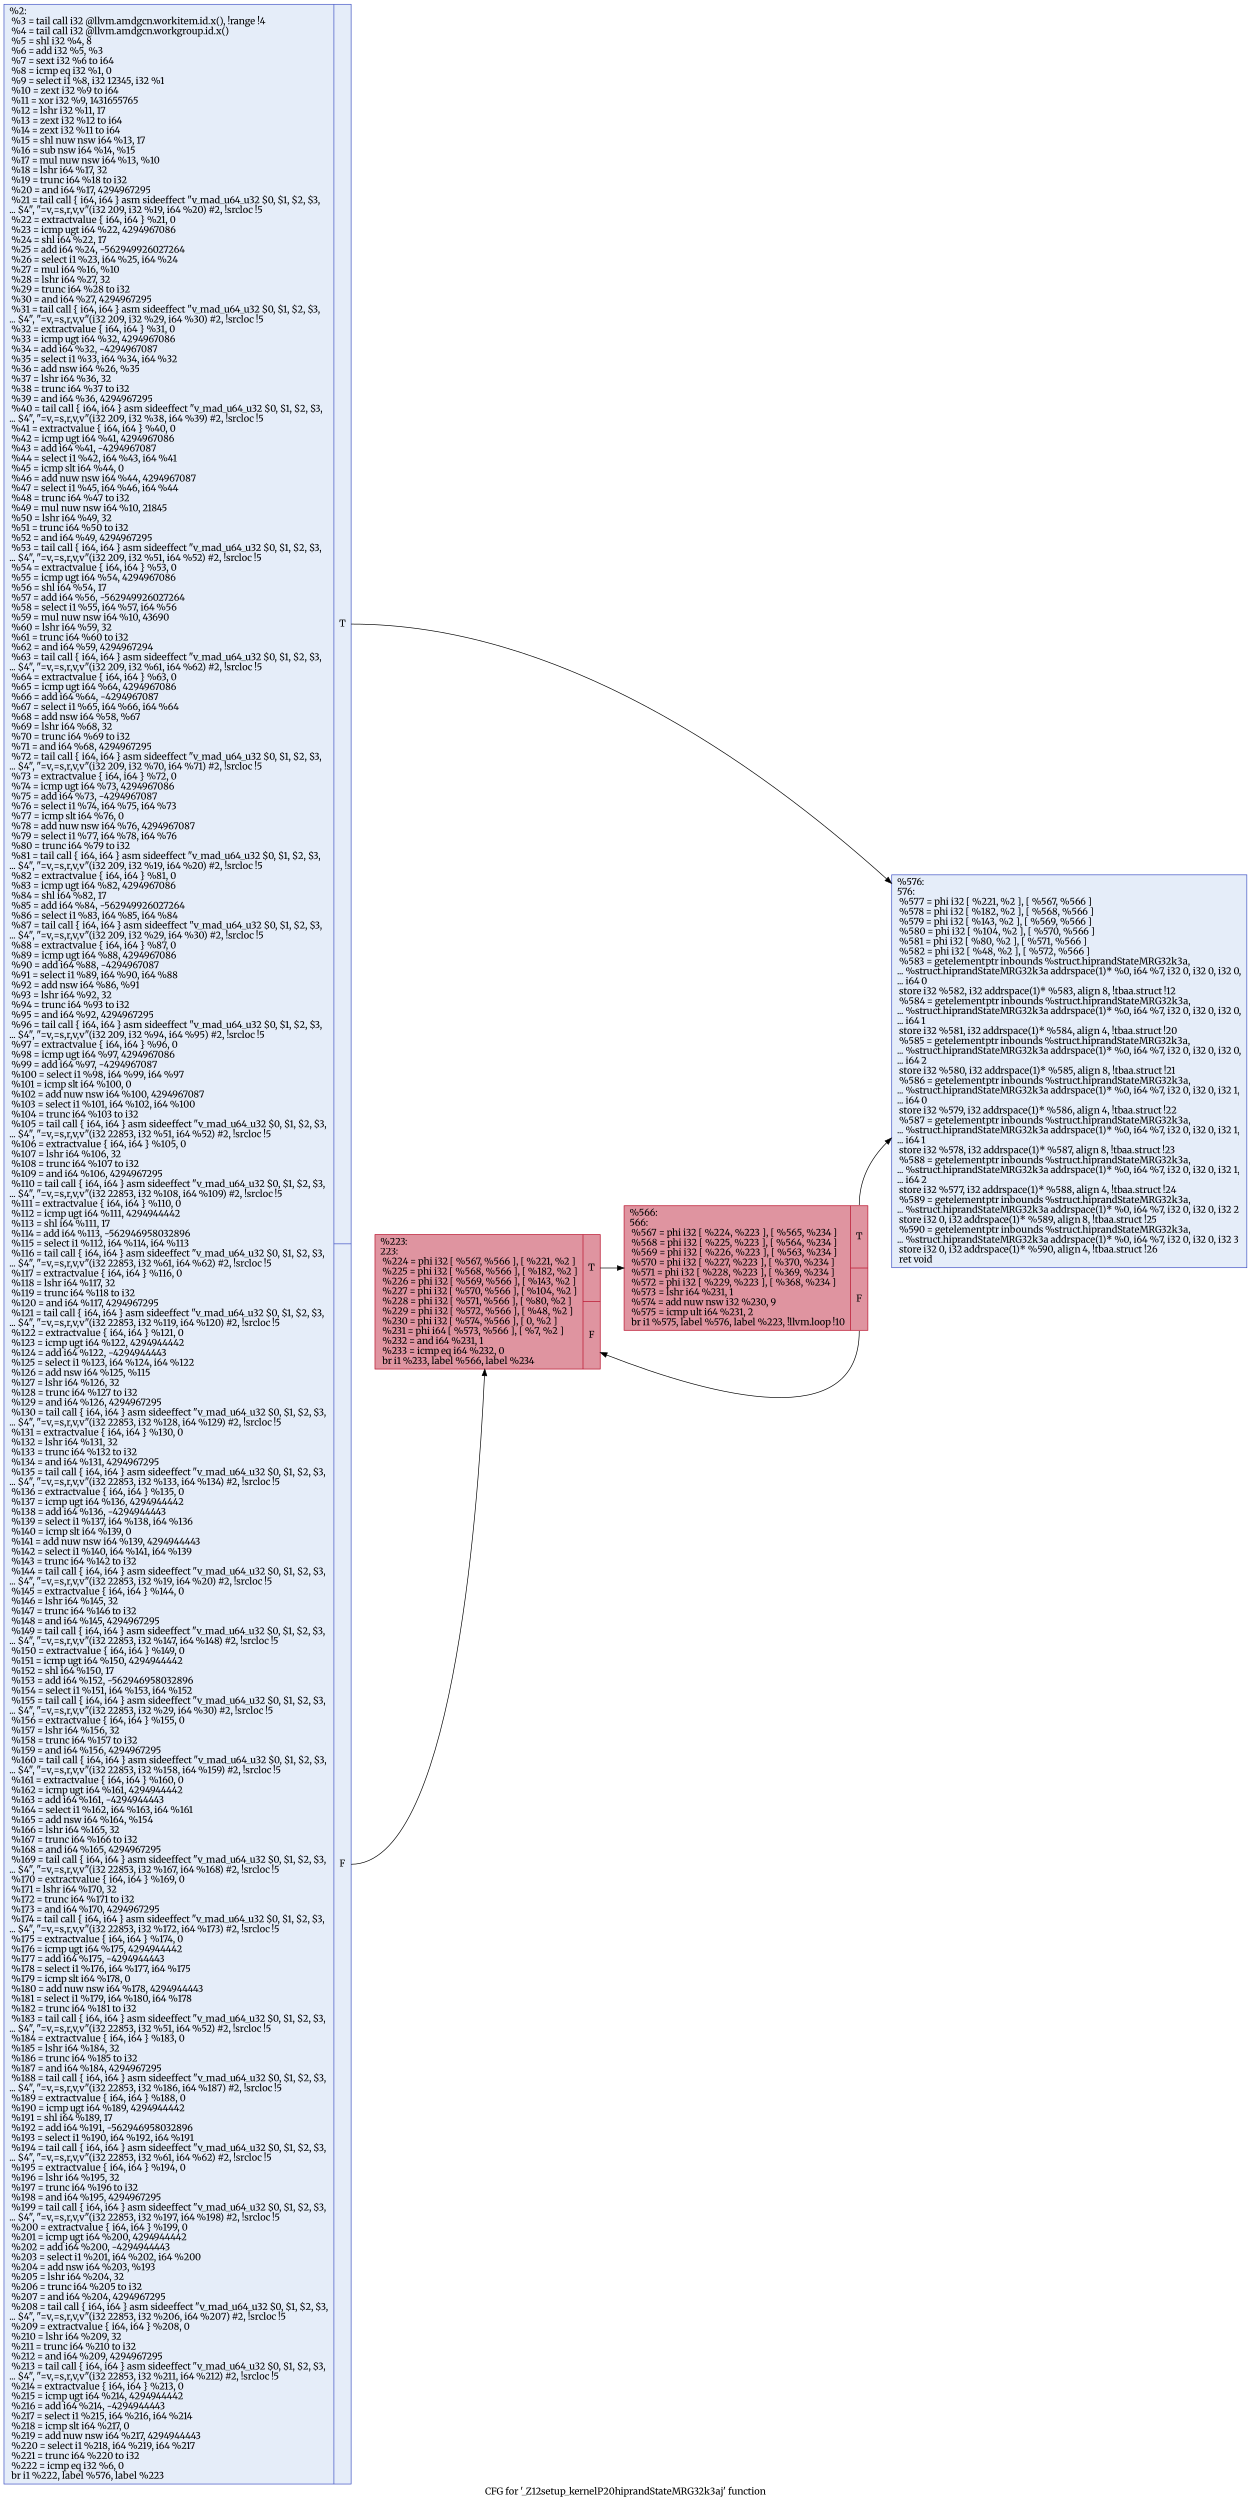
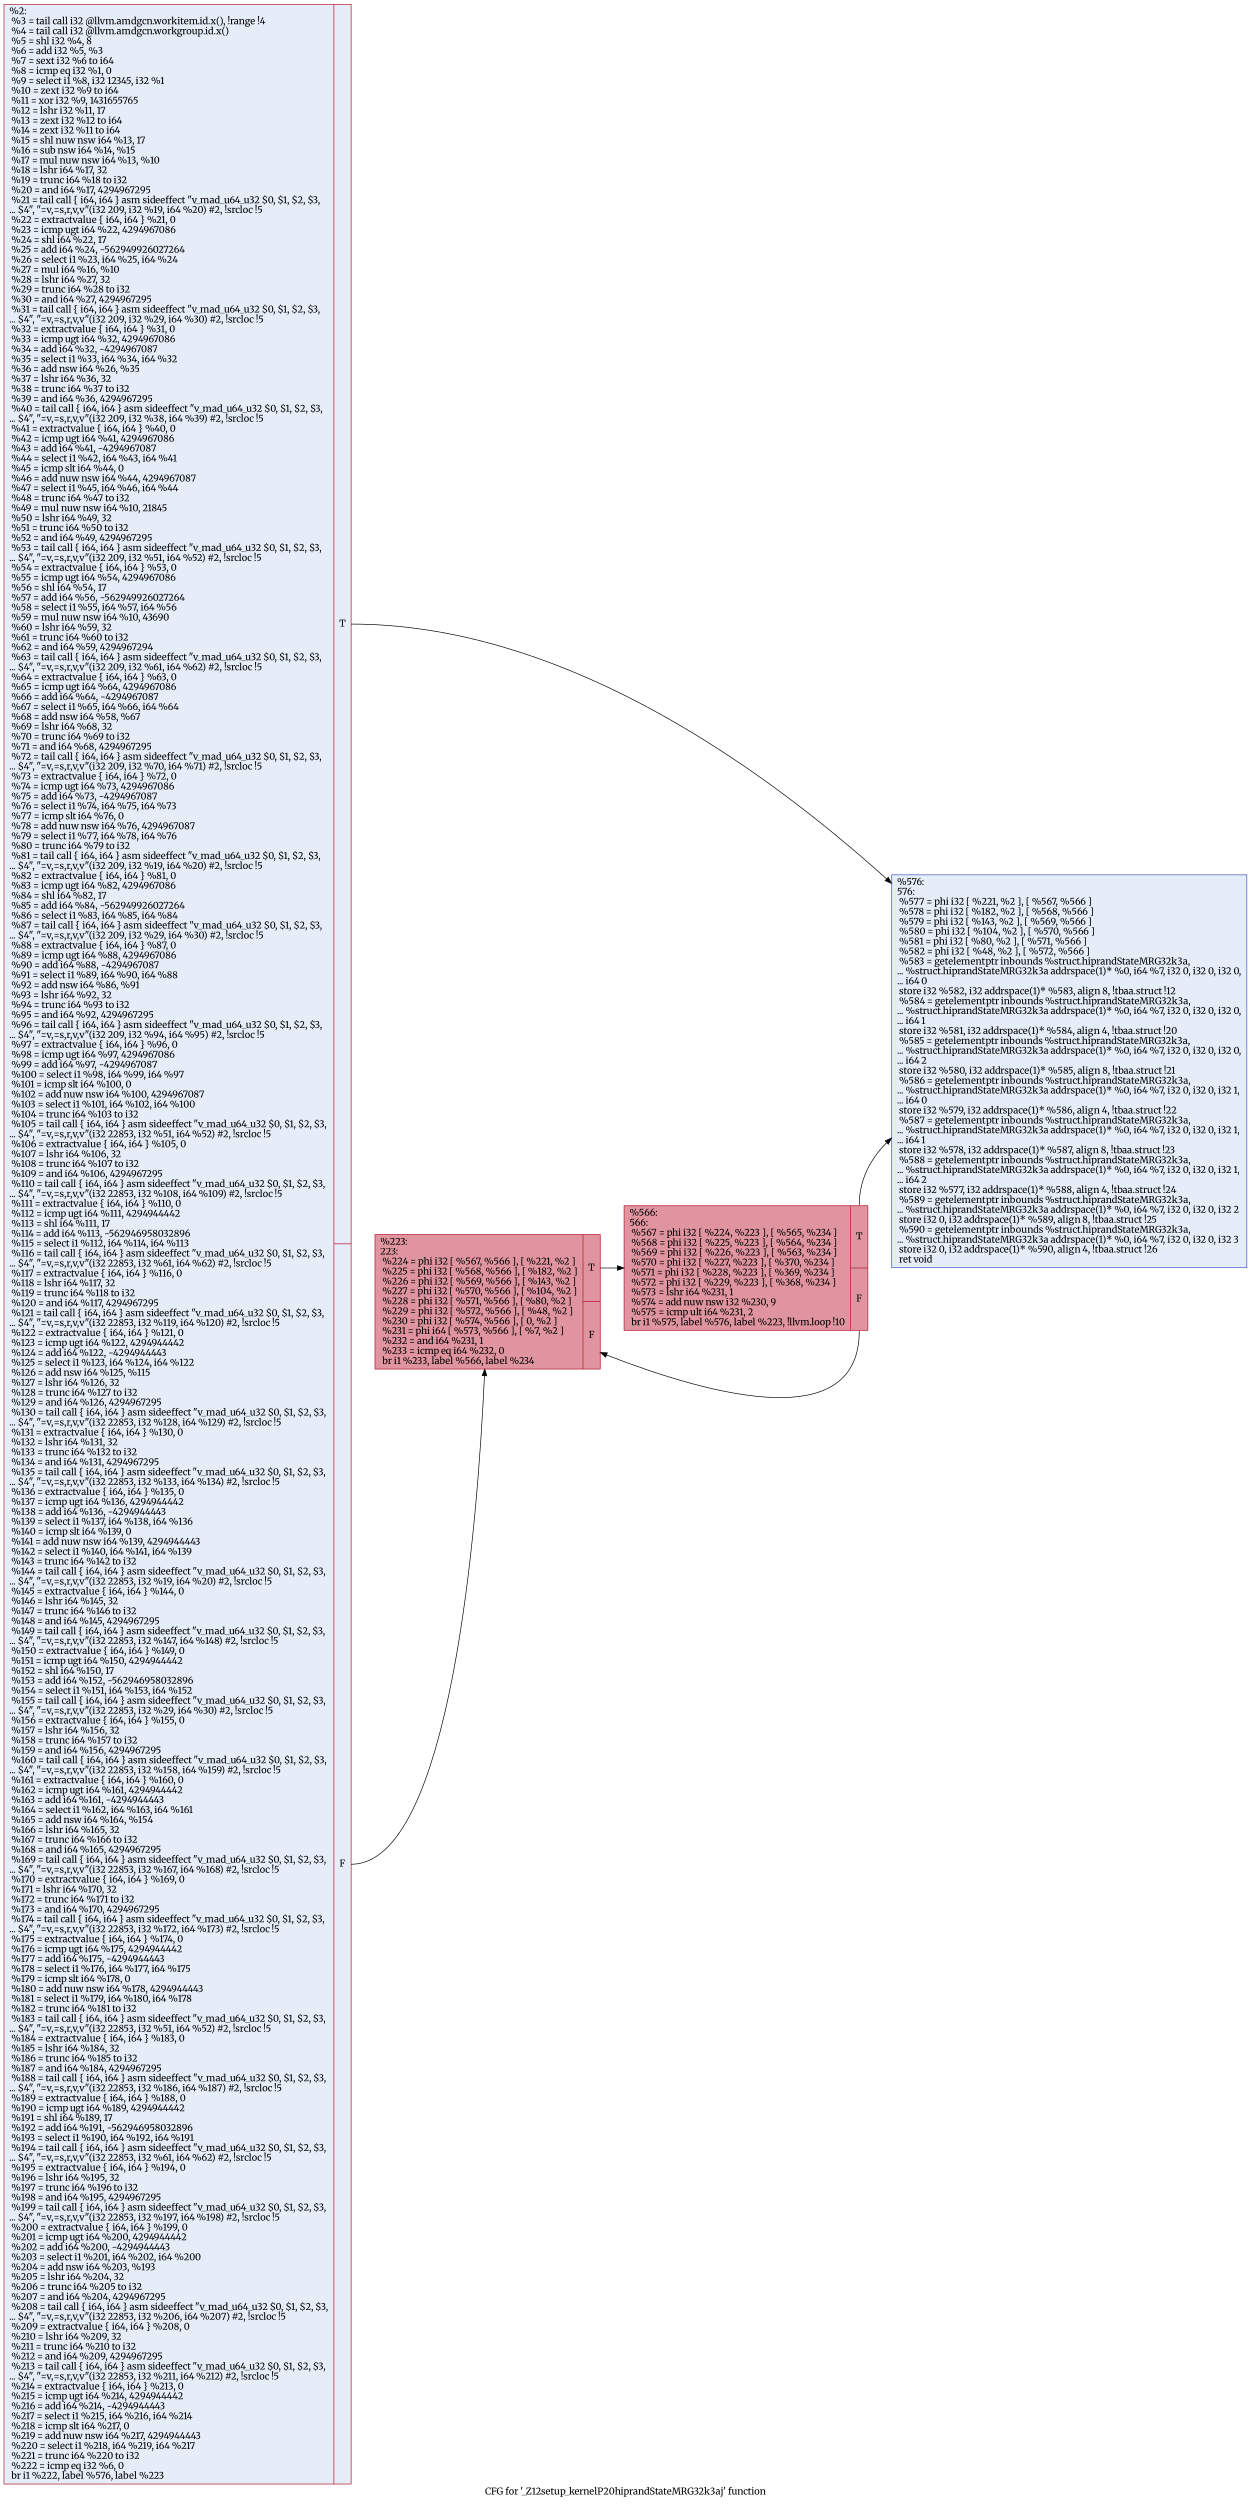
node "%2:": color #3d50c3ff -> #b70d28ff
